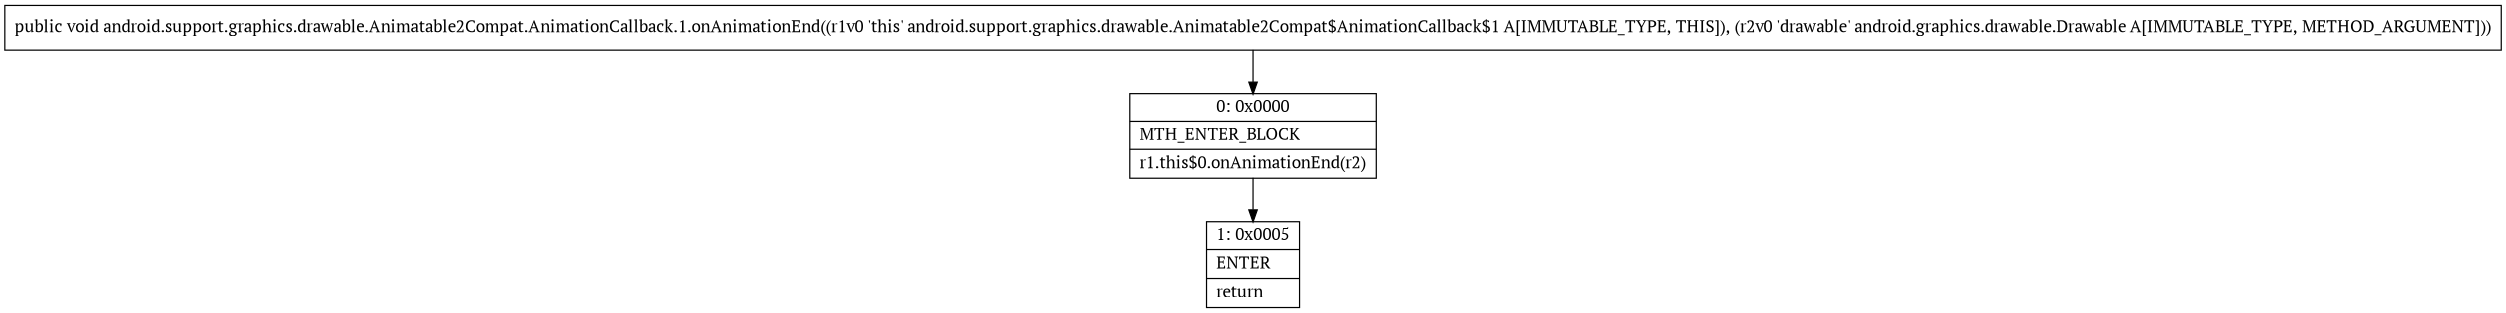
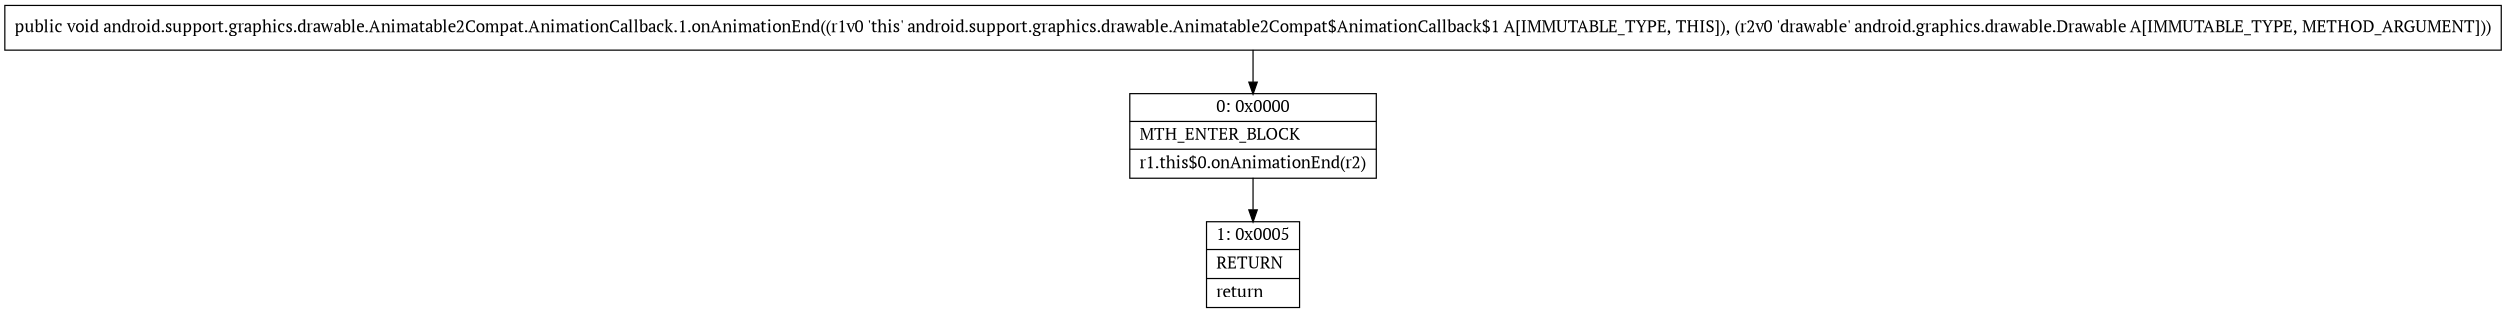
node "1: 0x0005": text "ENTER" -> "RETURN"
